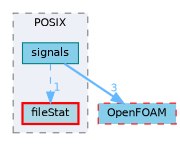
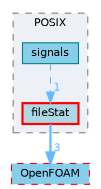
edge "signals" -> "OpenFOAM": now "fileStat" -> "OpenFOAM"
